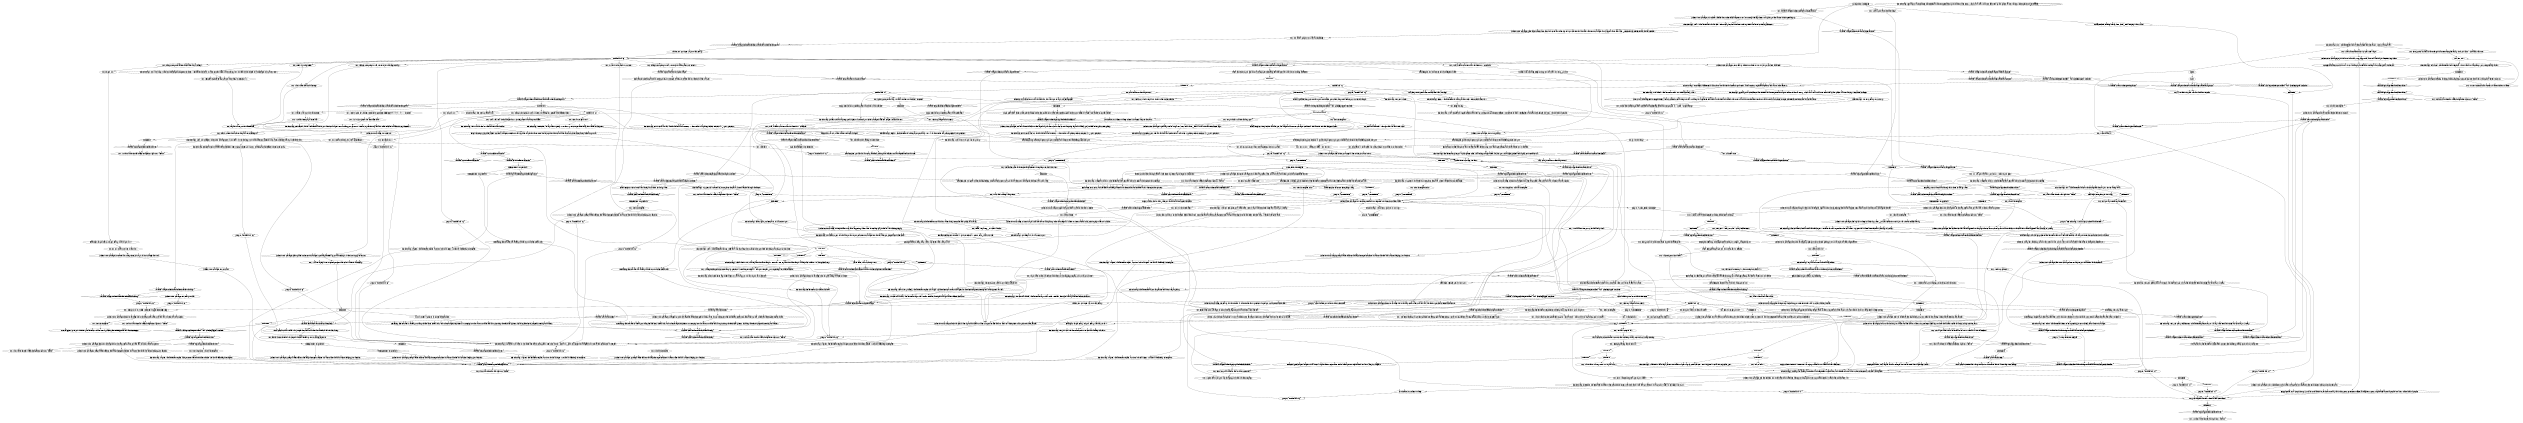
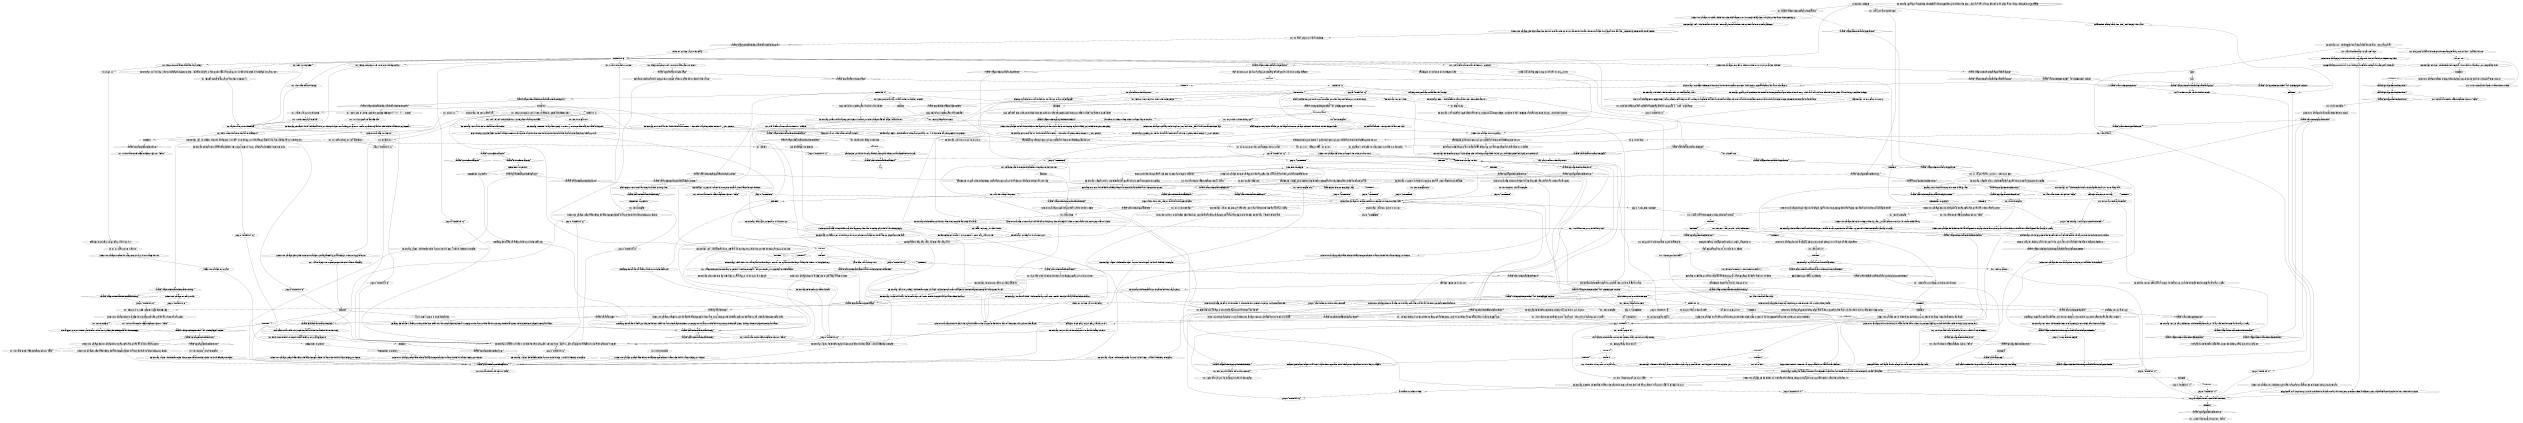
node "476": added
